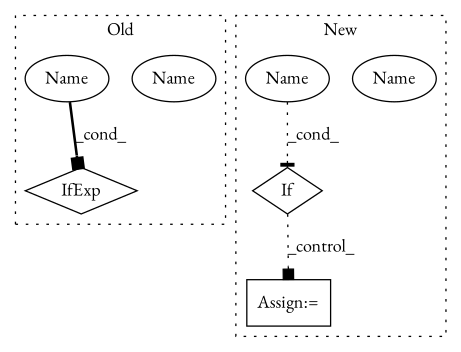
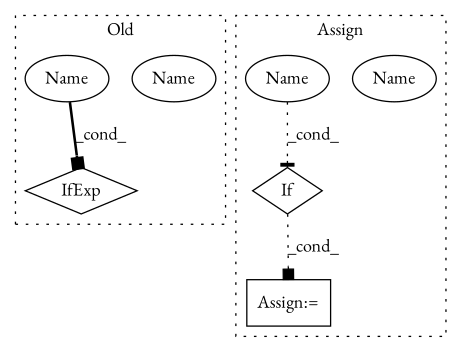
cluster "New": label "New" -> "Assign"
edge "If" -> "Assign:=": label "_control_" -> "_cond_"
